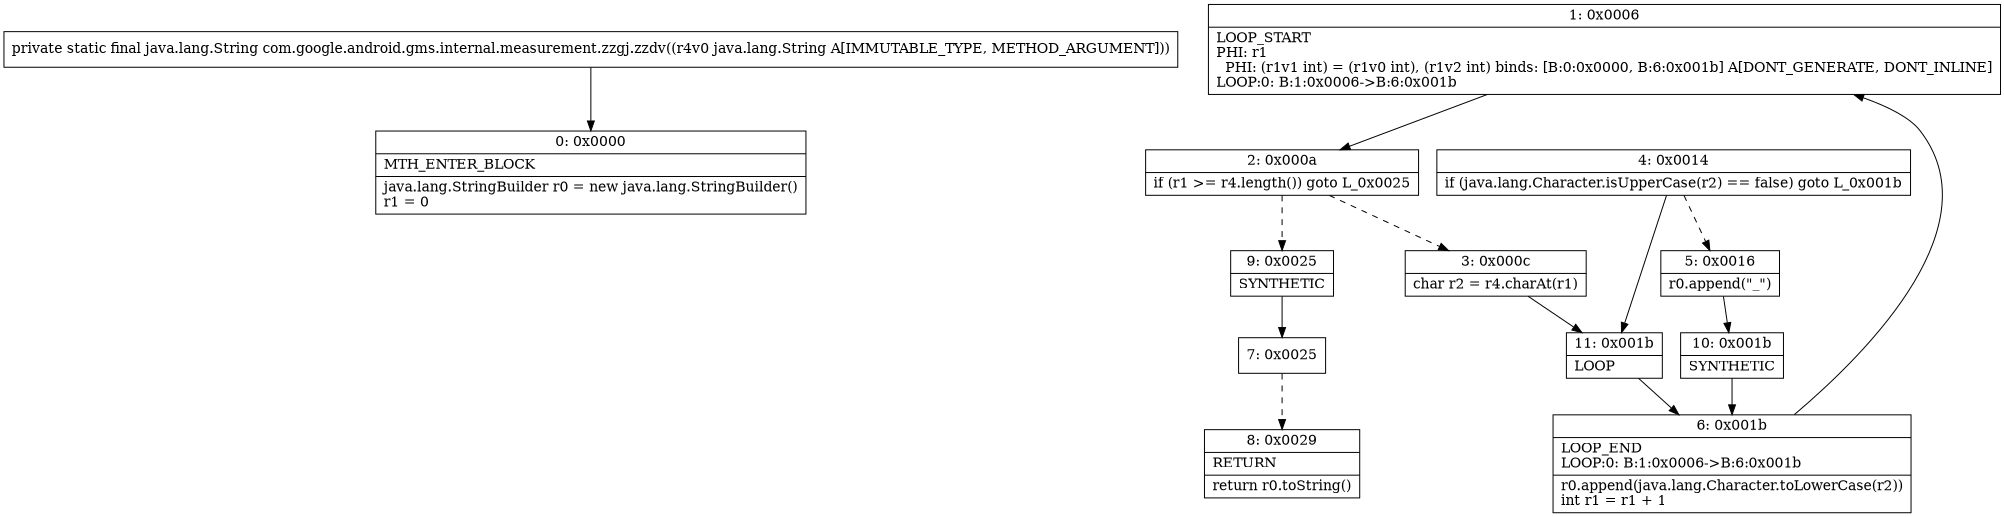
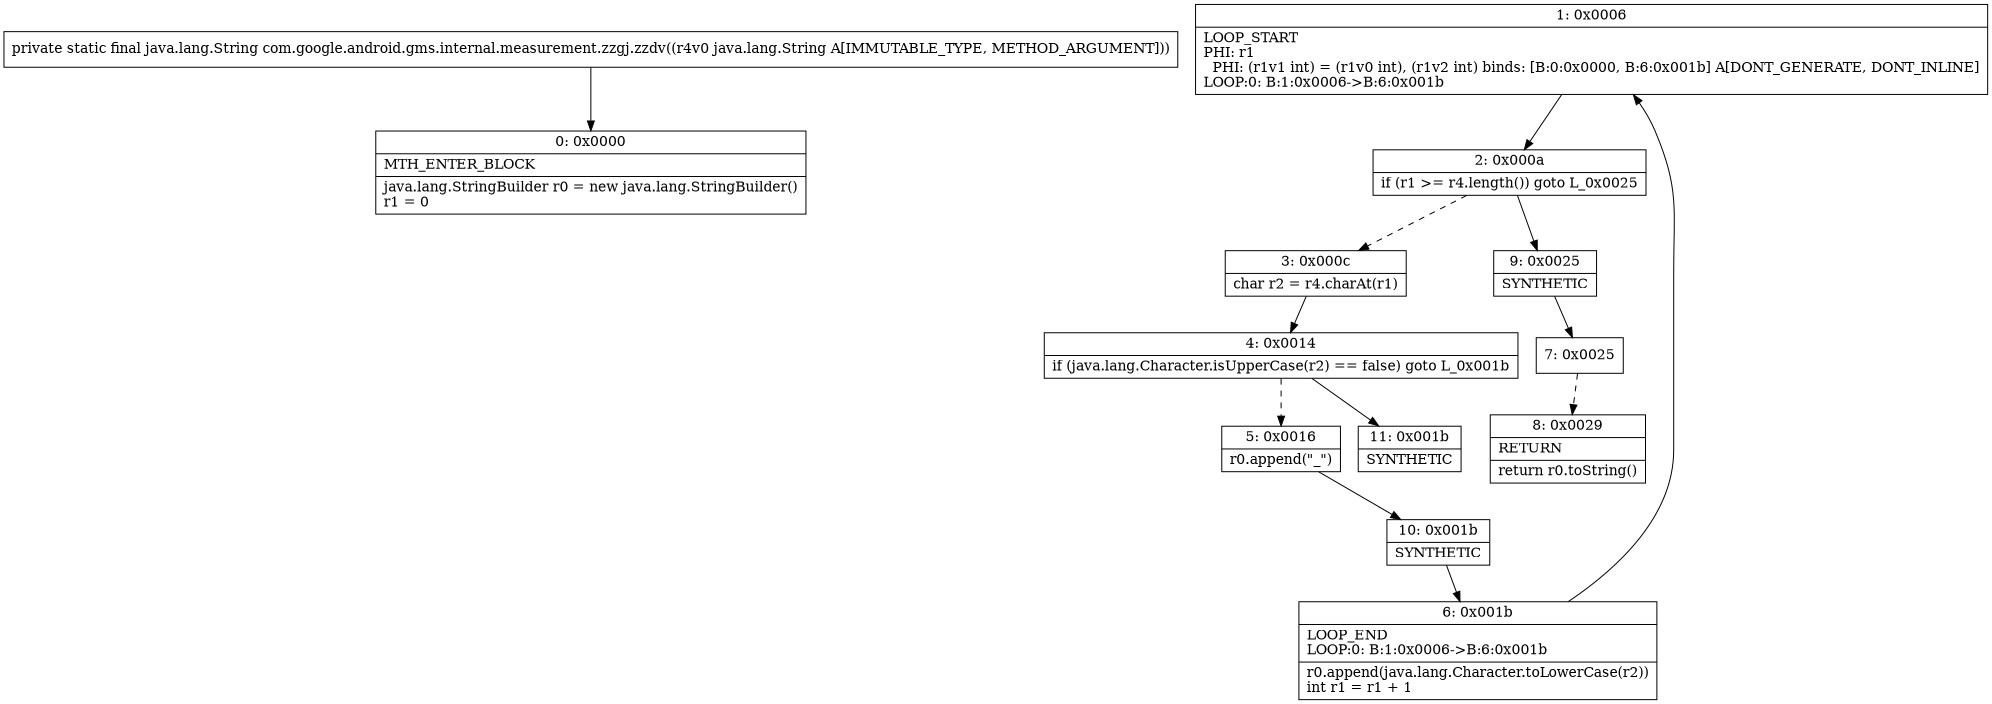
edge "2: 0x000a" -> "9: 0x0025": style dashed -> solid
edge "3: 0x000c" -> "11: 0x001b": now "3: 0x000c" -> "4: 0x0014"
node "11: 0x001b": text "LOOP" -> "SYNTHETIC"
edge "11: 0x001b" -> "6: 0x001b": removed
